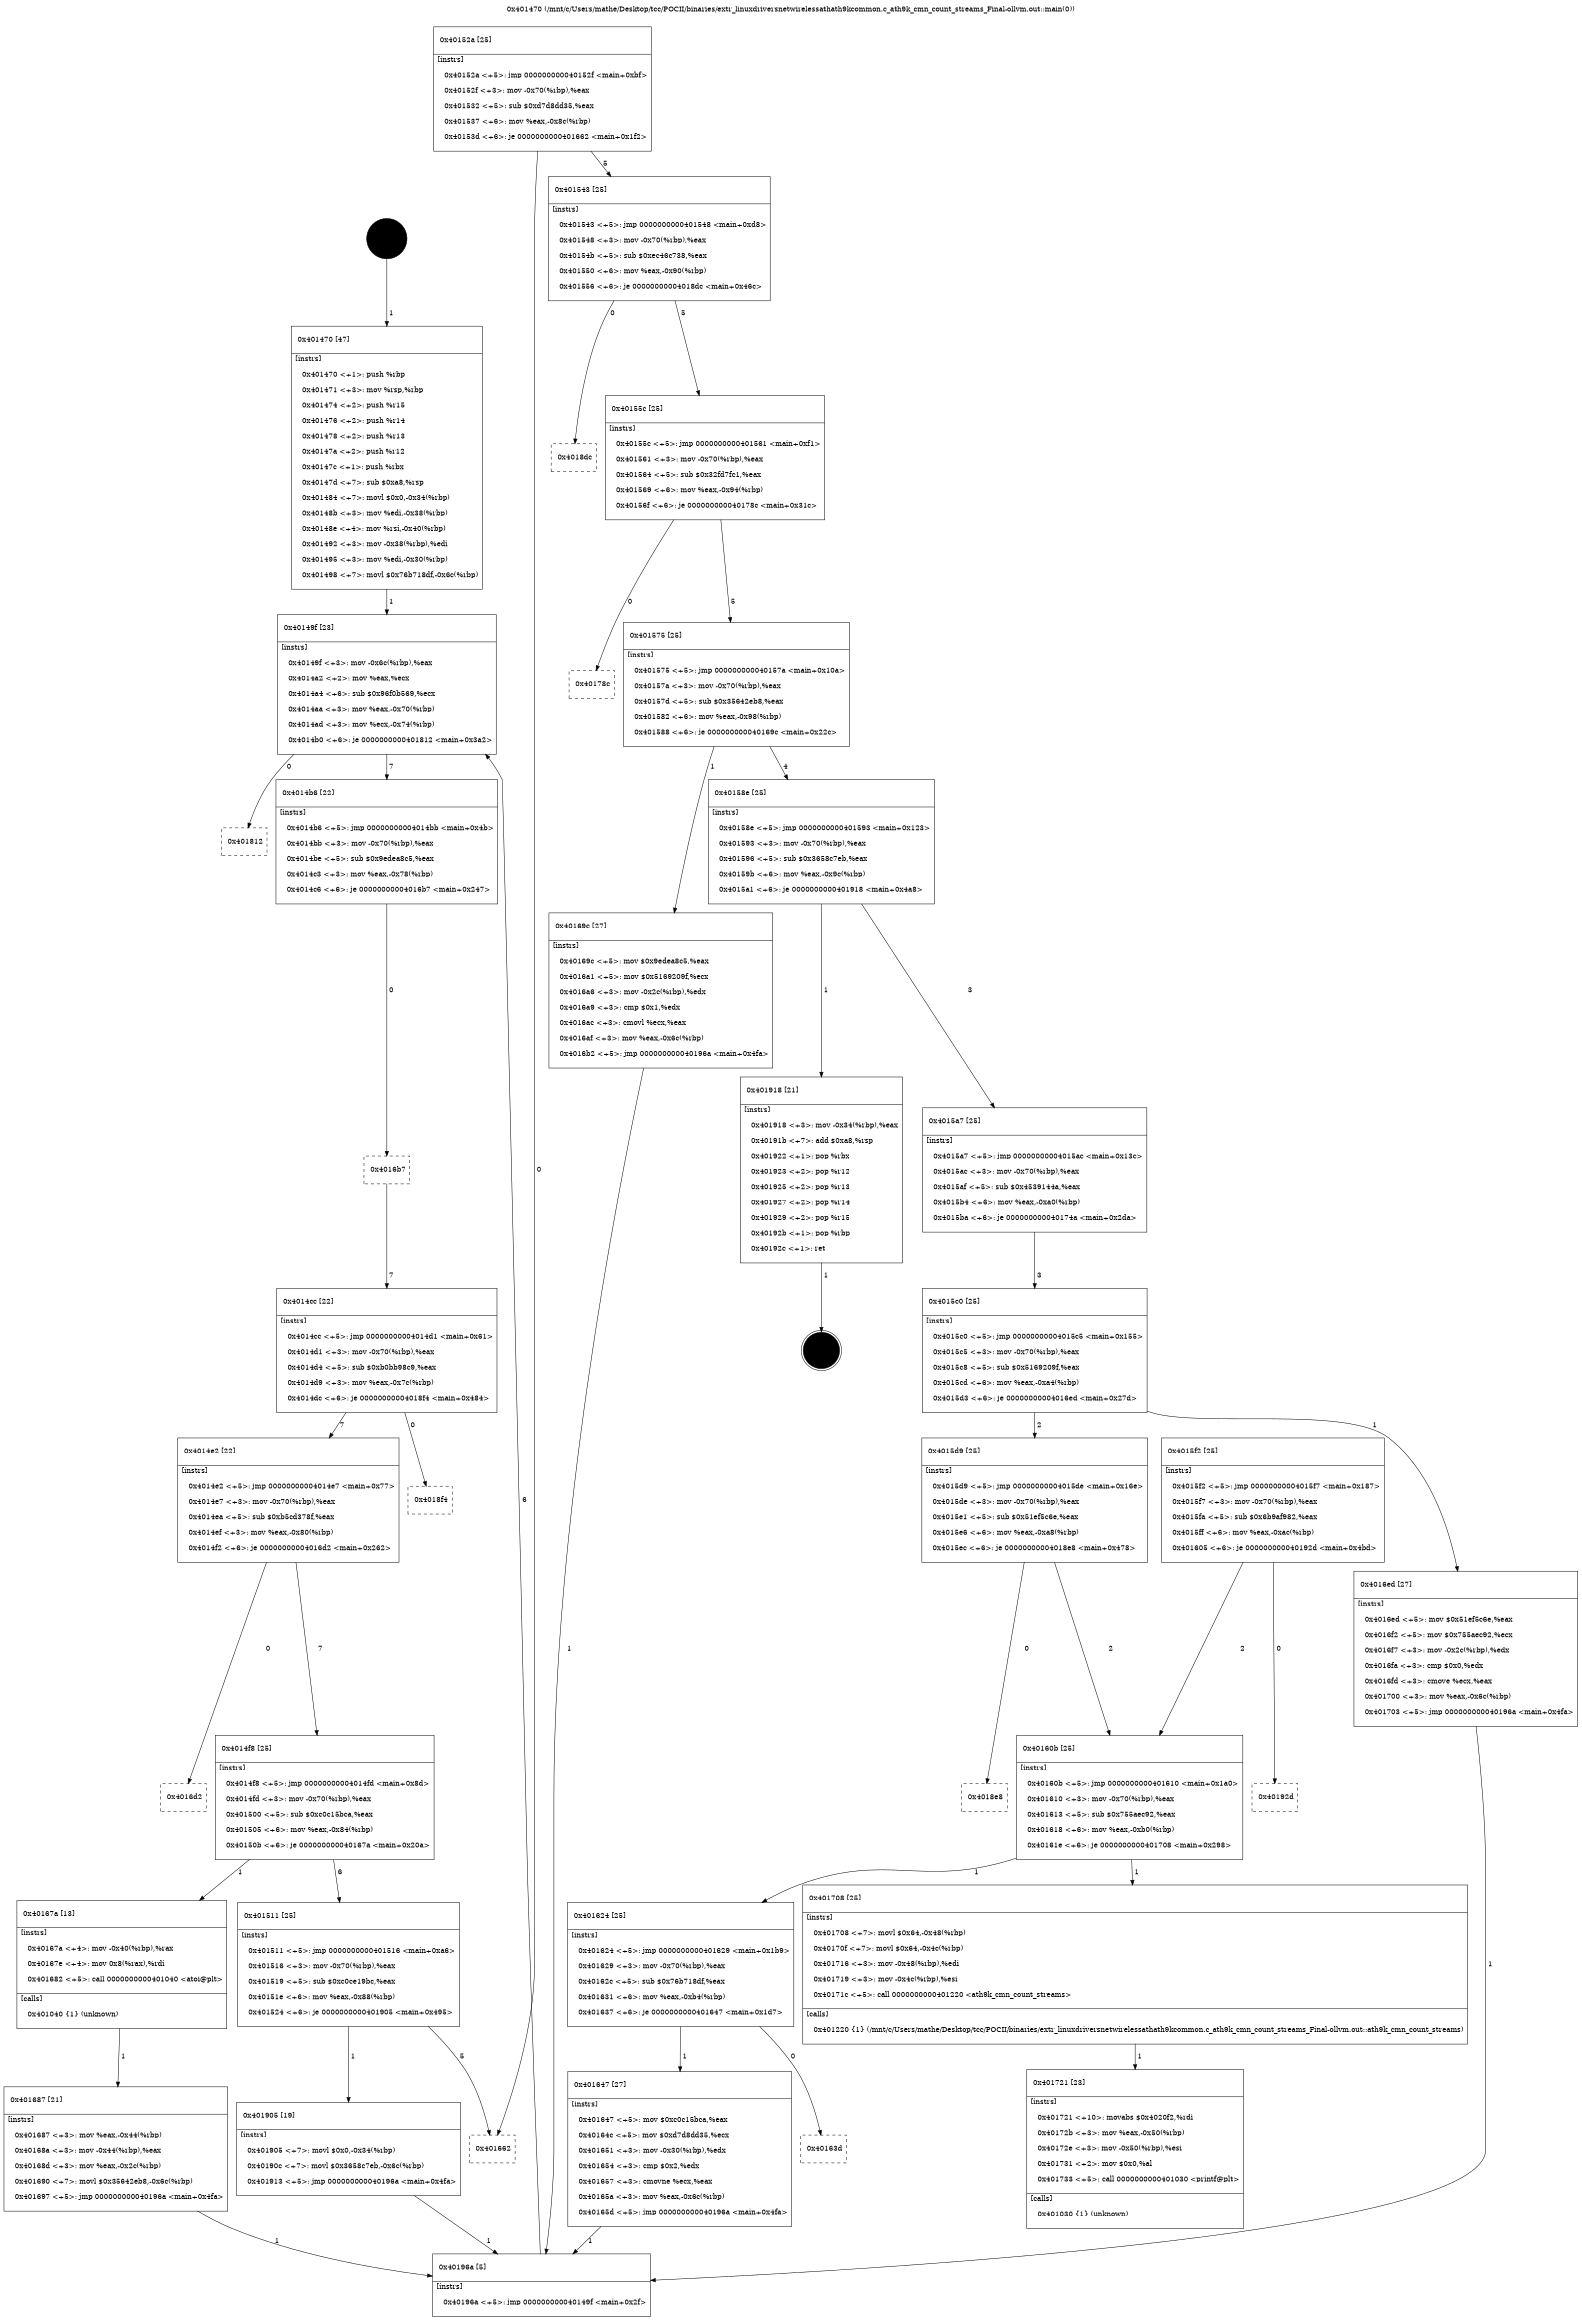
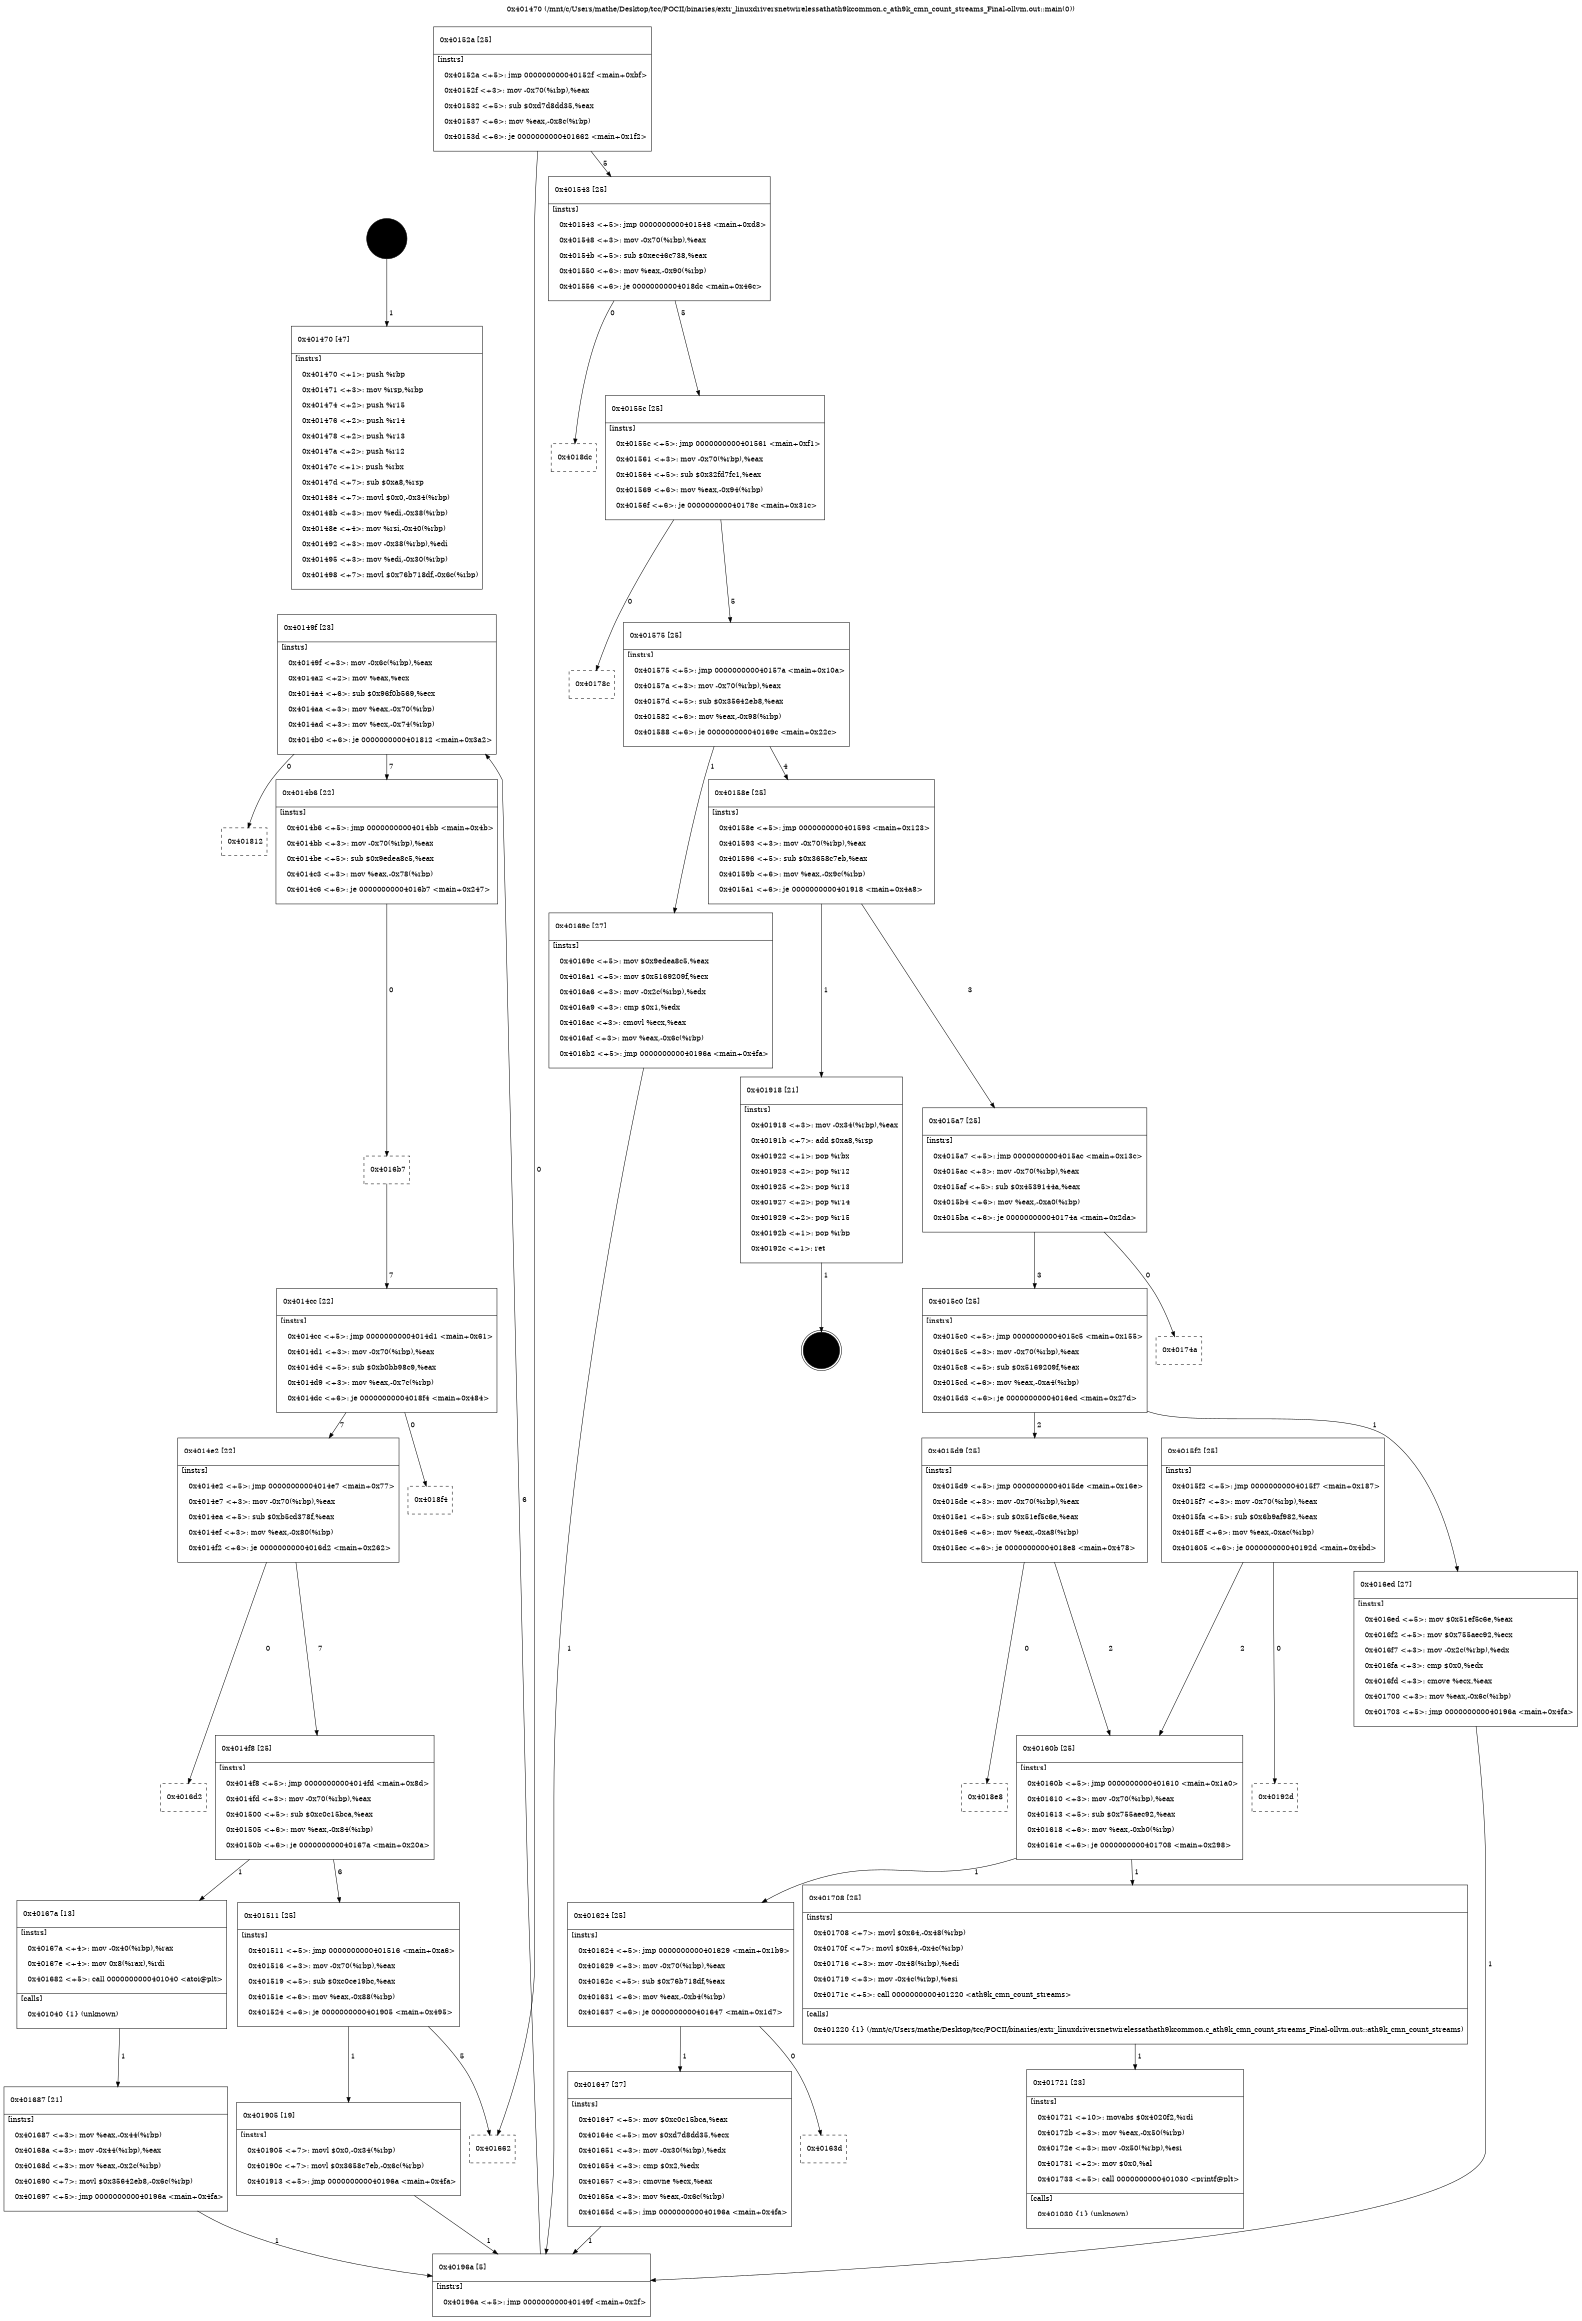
edge "0x401470 [47]" -> "0x40149f [23]": removed, label "1"
node "0x40174a": added
